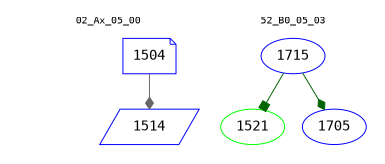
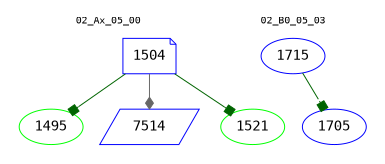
cluster "52_B0_05_03": label "52_B0_05_03" -> "02_B0_05_03"
edge "1715" -> "1705": arrowhead diamond -> box
edge "1715" -> "1521": now "1504" -> "1521"
node "1495": added
node "1514": label "1514" -> "7514"
